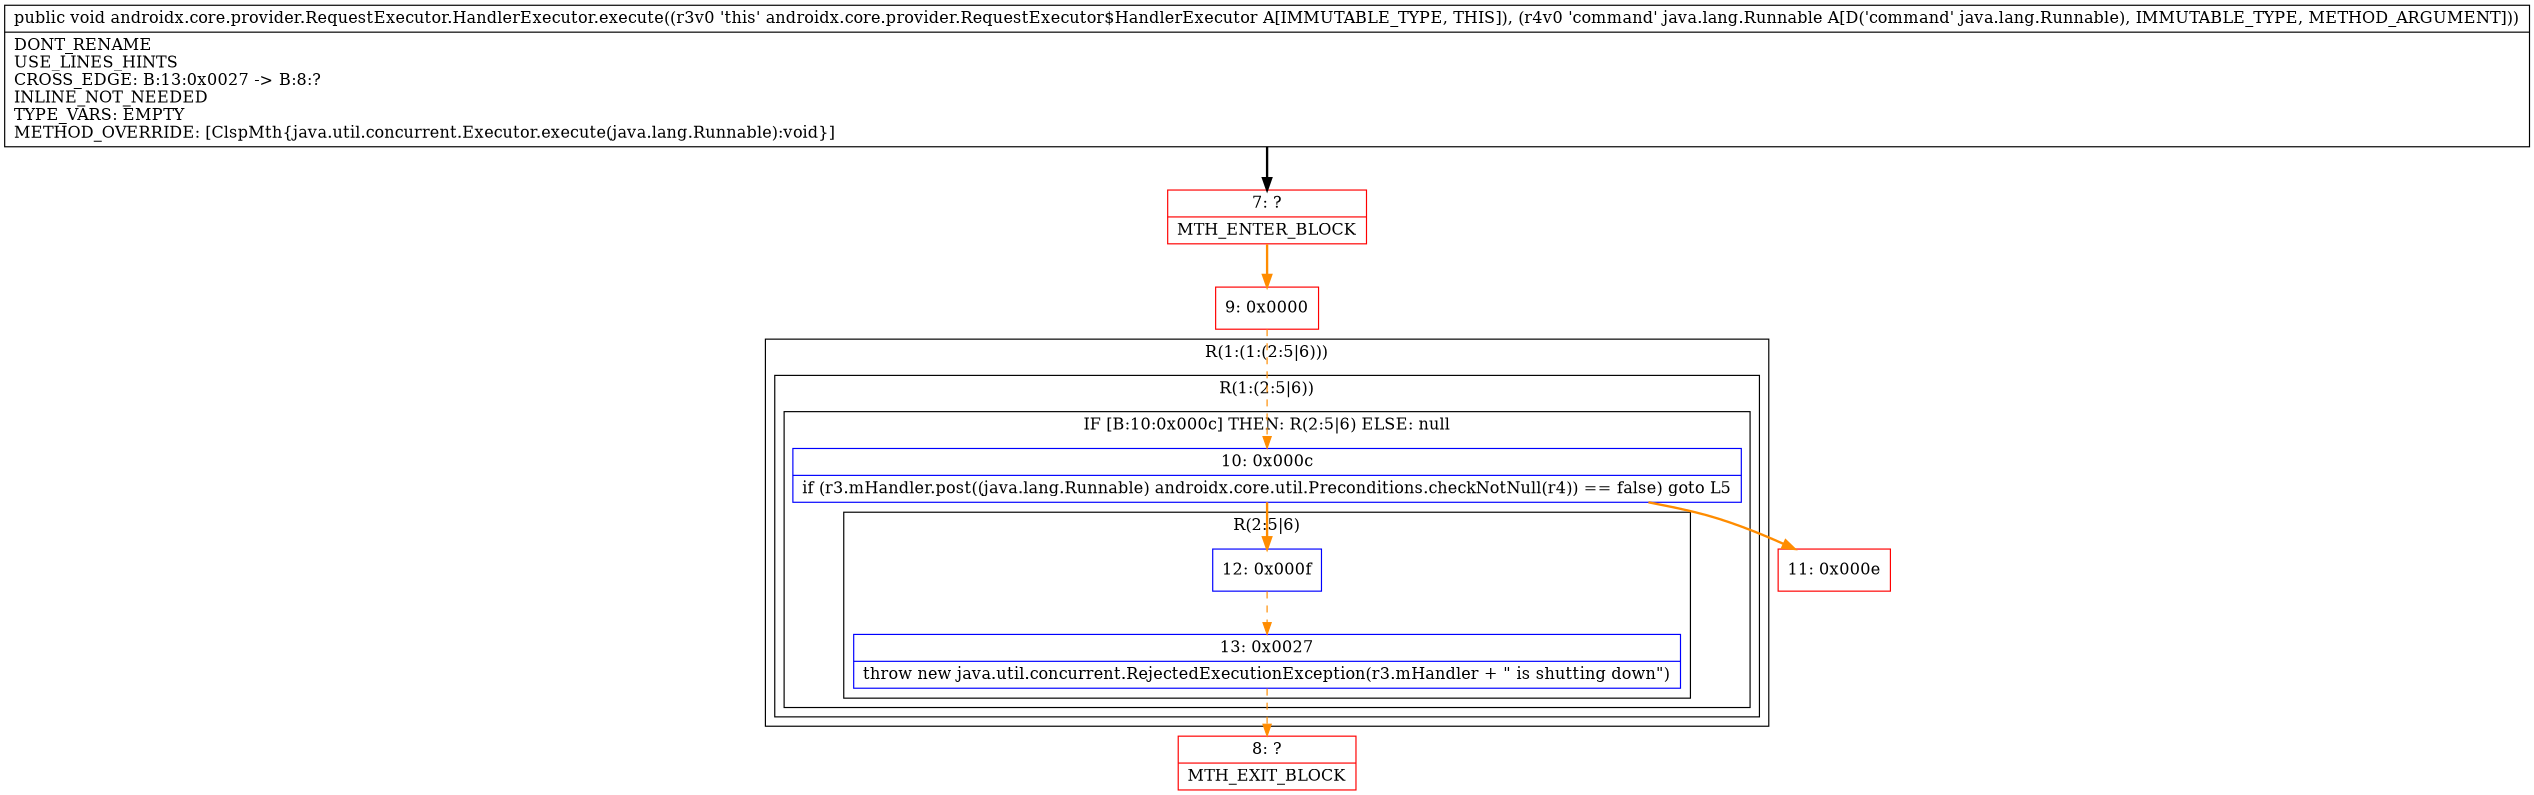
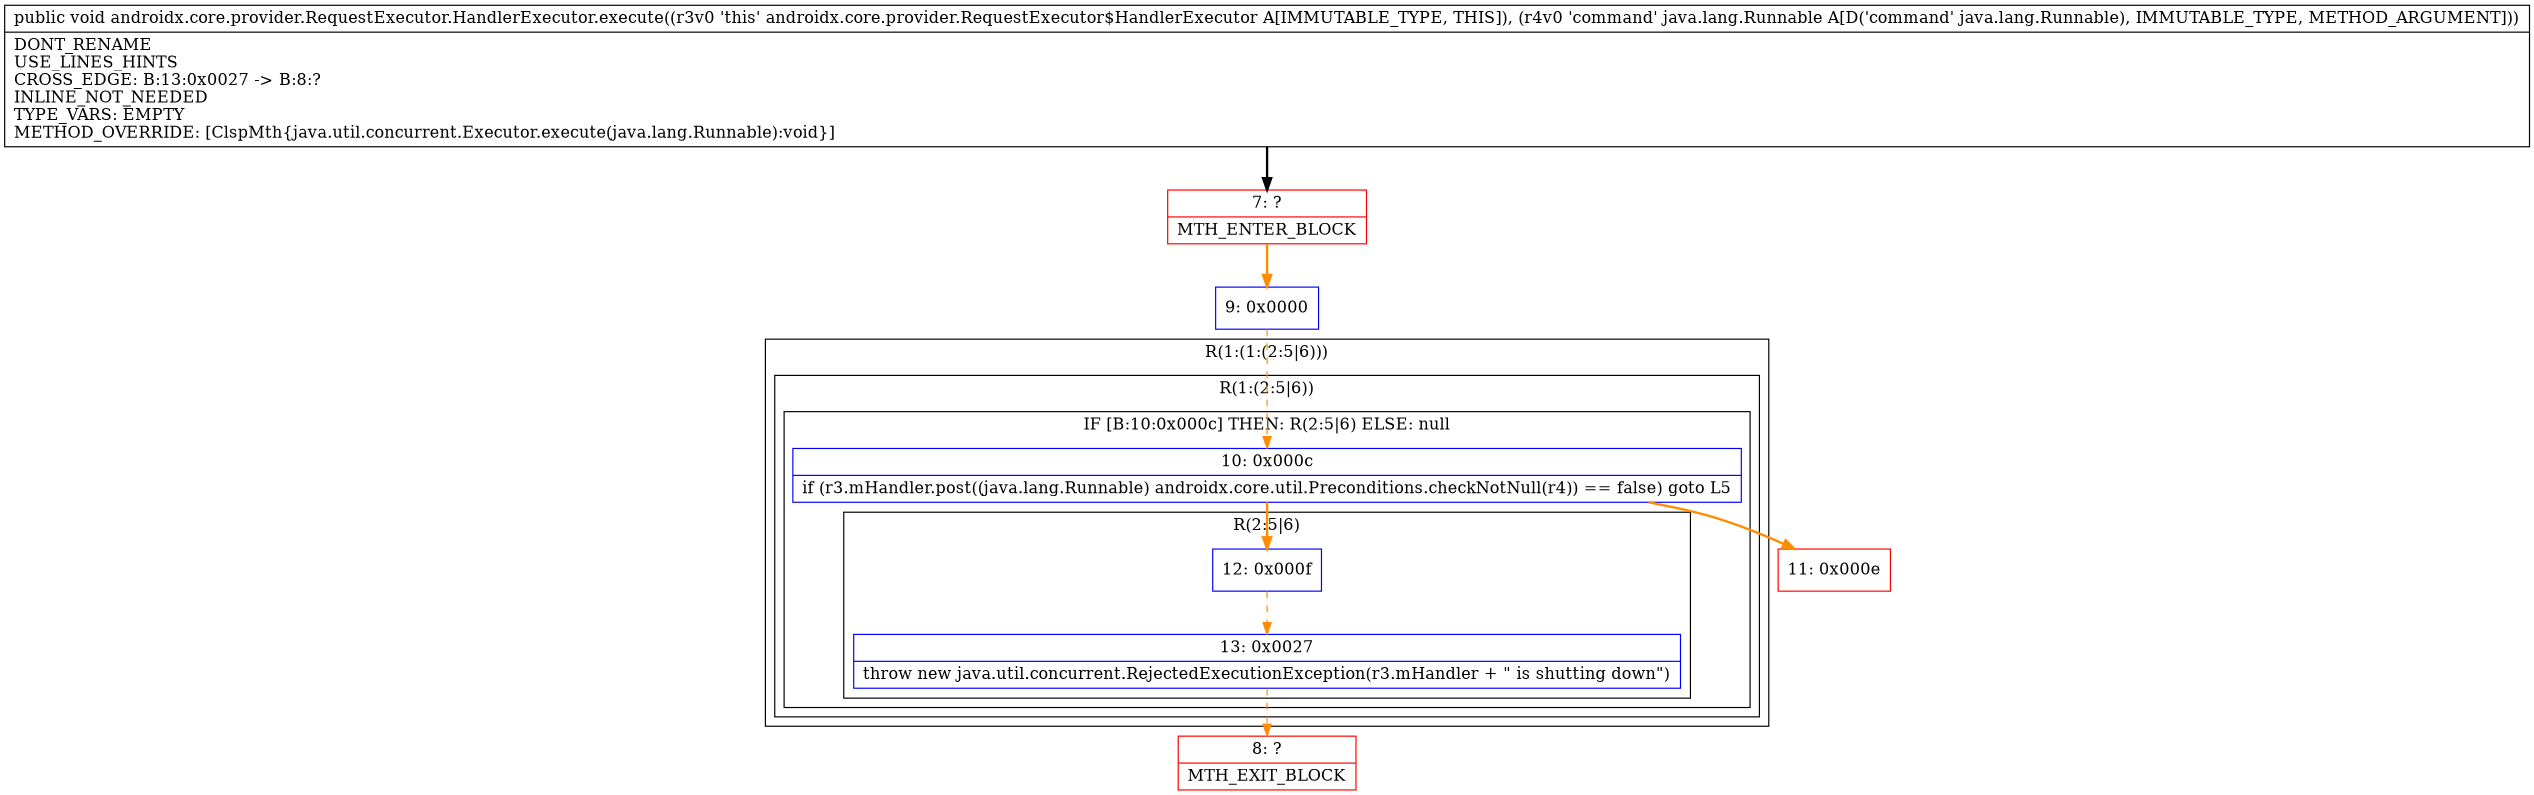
node "9: 0x0000": color red -> blue
